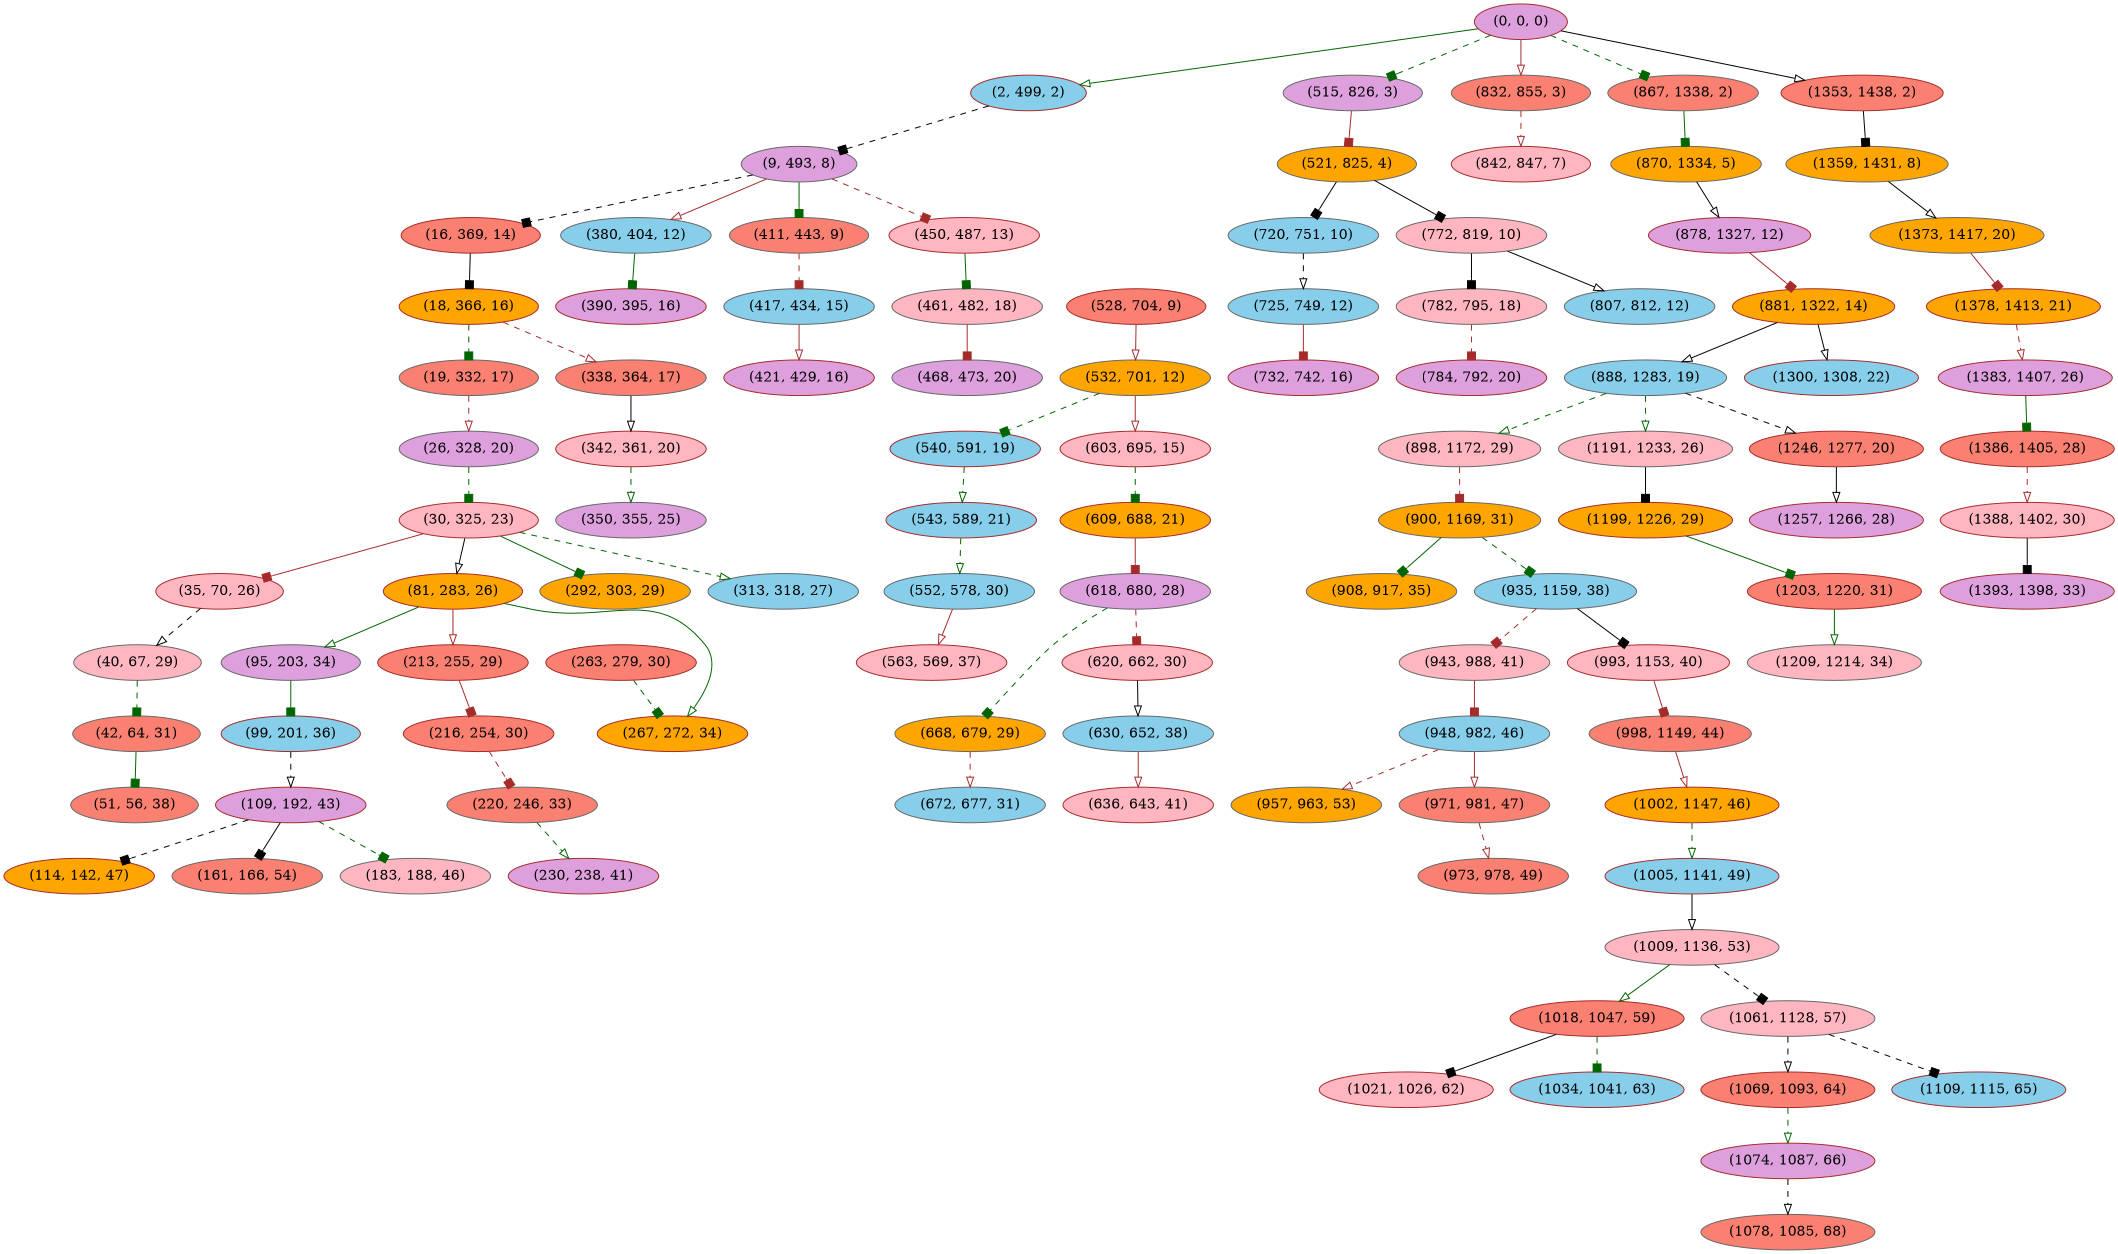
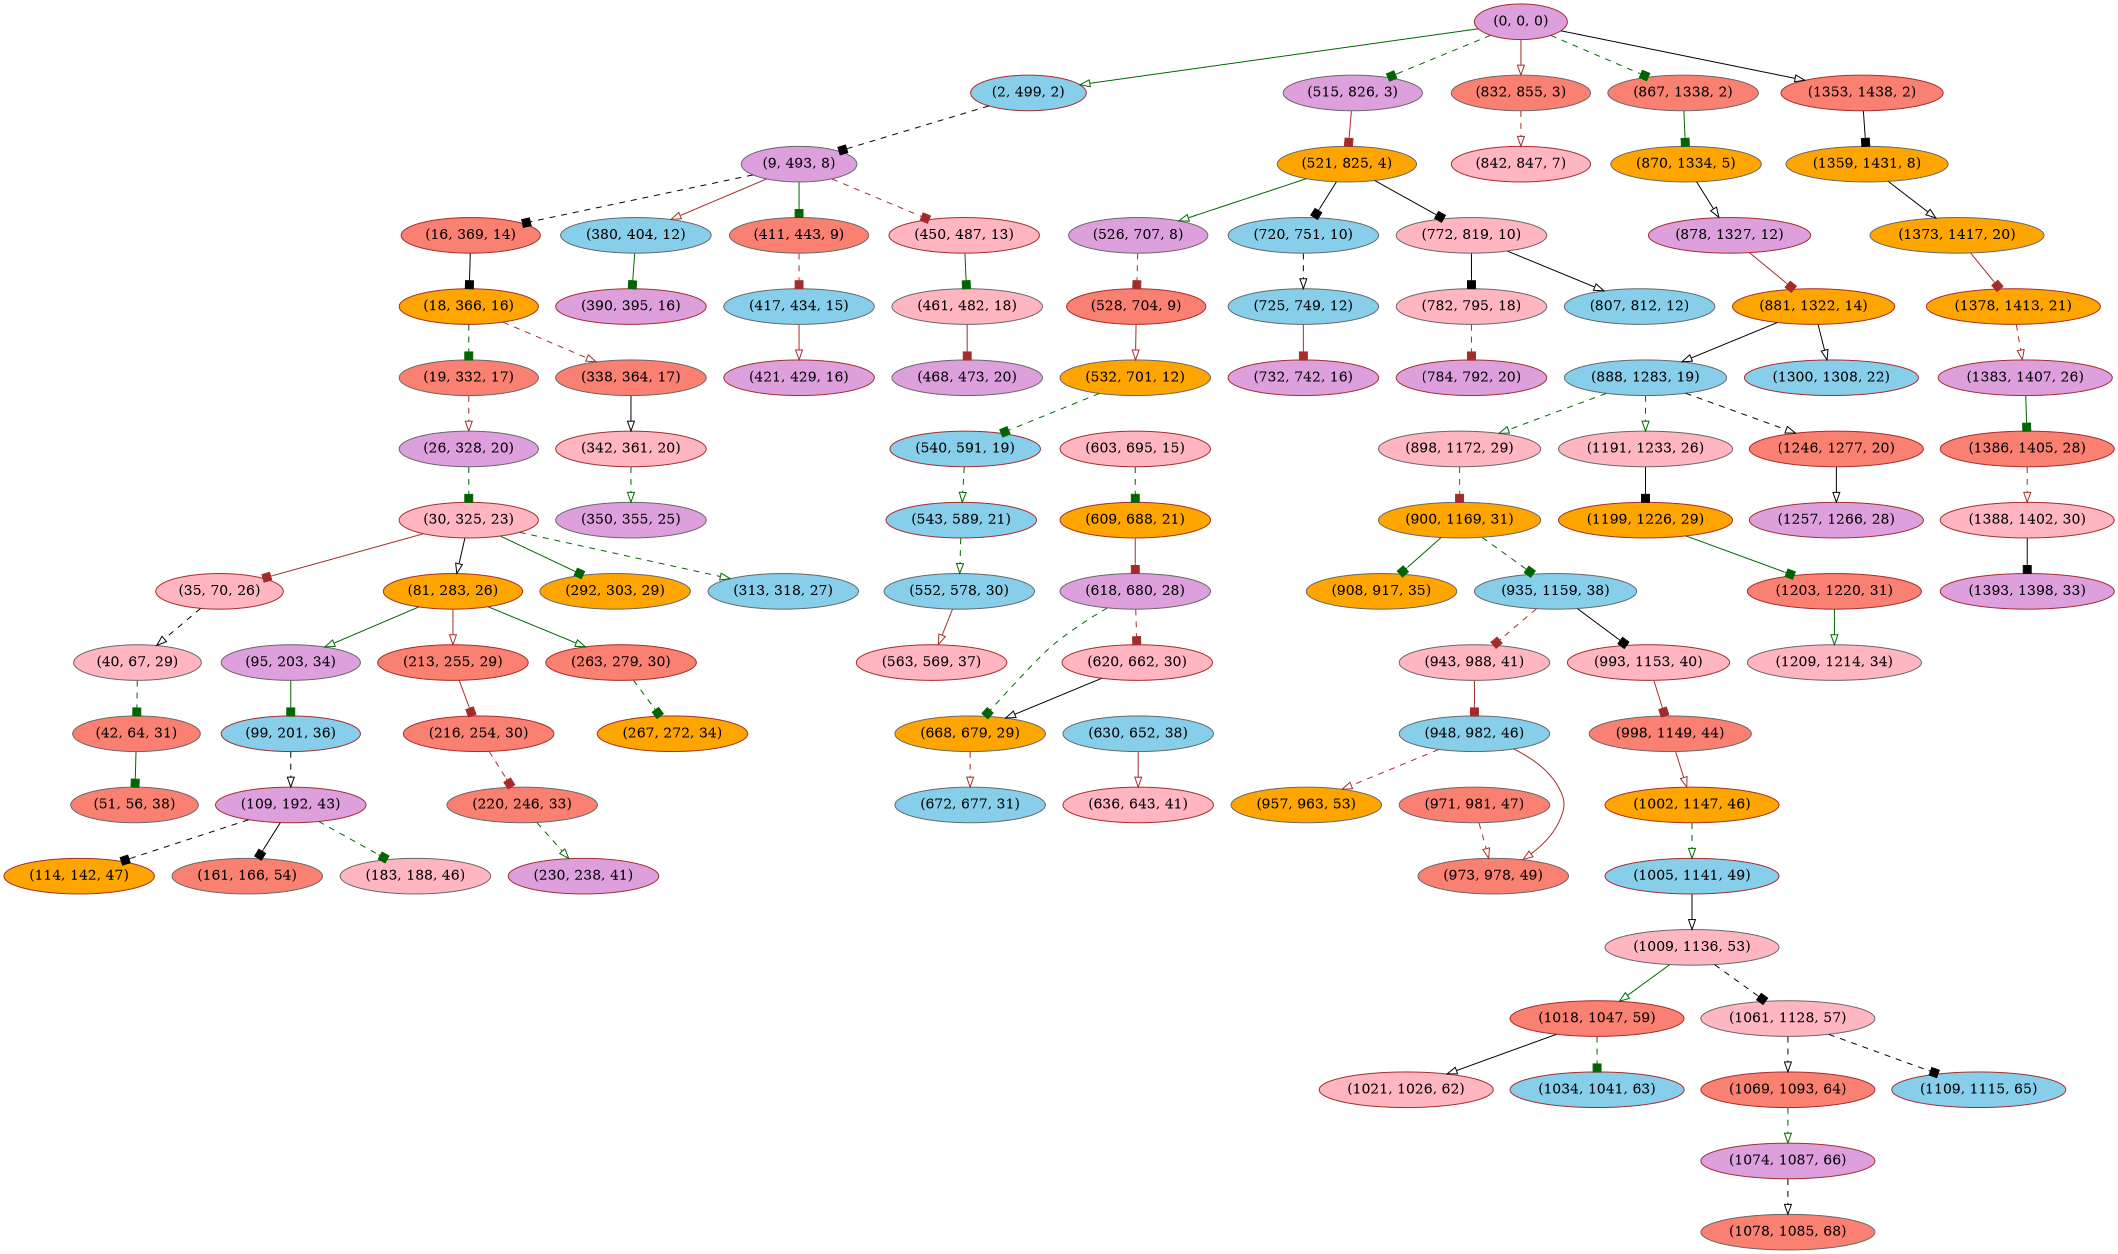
node "(526, 707, 8)": added
edge "(532, 701, 12)" -> "(603, 695, 15)": removed
edge "(81, 283, 26)" -> "(267, 272, 34)": now "(81, 283, 26)" -> "(263, 279, 30)"
edge "(620, 662, 30)" -> "(630, 652, 38)": now "(620, 662, 30)" -> "(668, 679, 29)"
edge "(948, 982, 46)" -> "(971, 981, 47)": now "(948, 982, 46)" -> "(973, 978, 49)"
edge "(1018, 1047, 59)" -> "(1021, 1026, 62)": arrowhead box -> onormal
